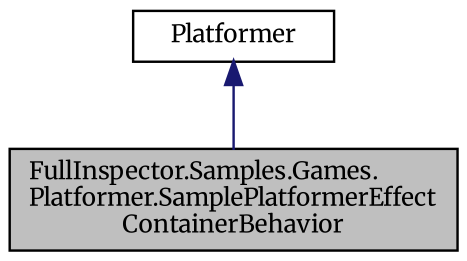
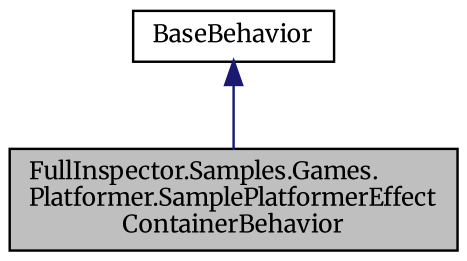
node "Platformer": label "Platformer" -> "BaseBehavior"
